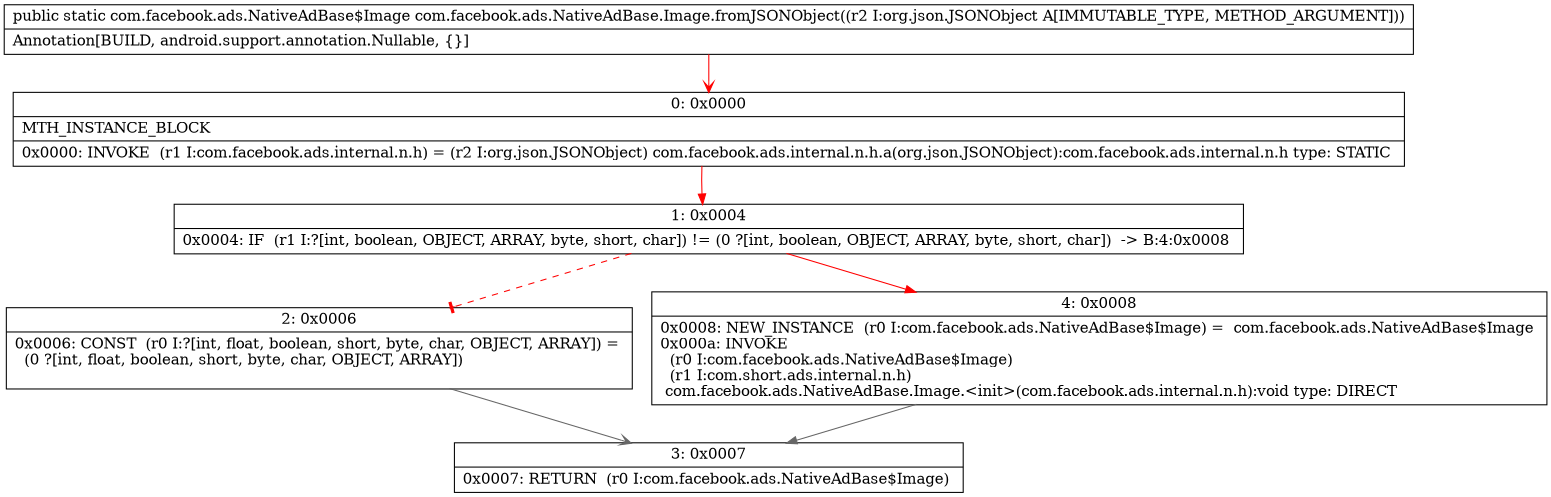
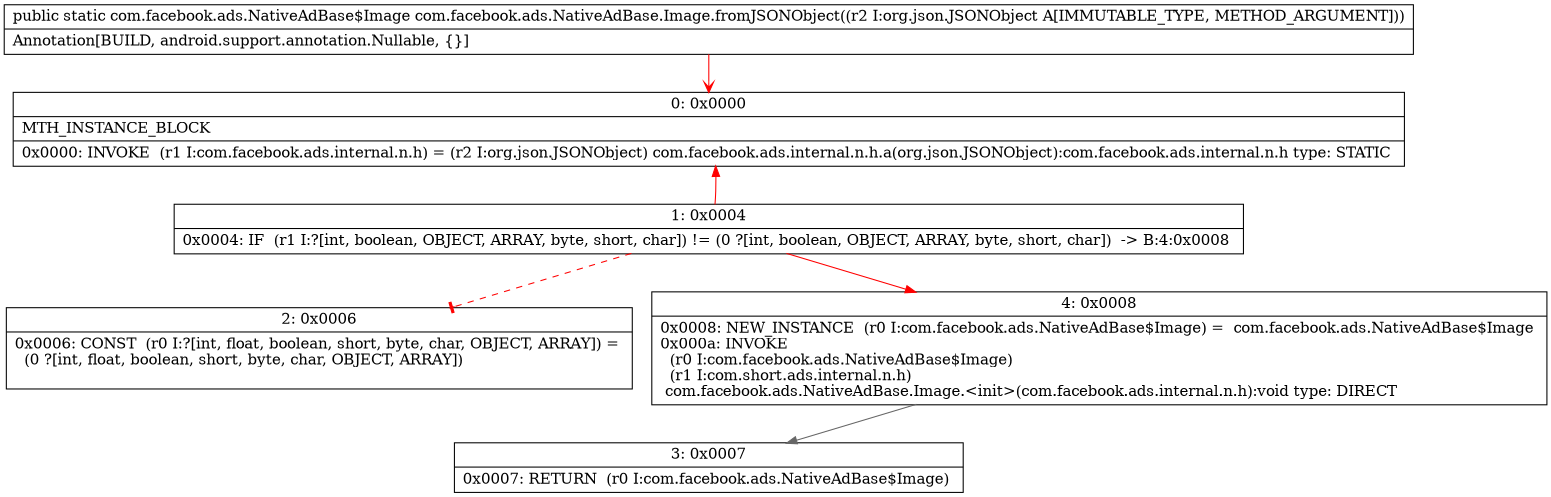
edge "0: 0x0000" -> "1: 0x0004": reversed
edge "2: 0x0006" -> "3: 0x0007": removed
